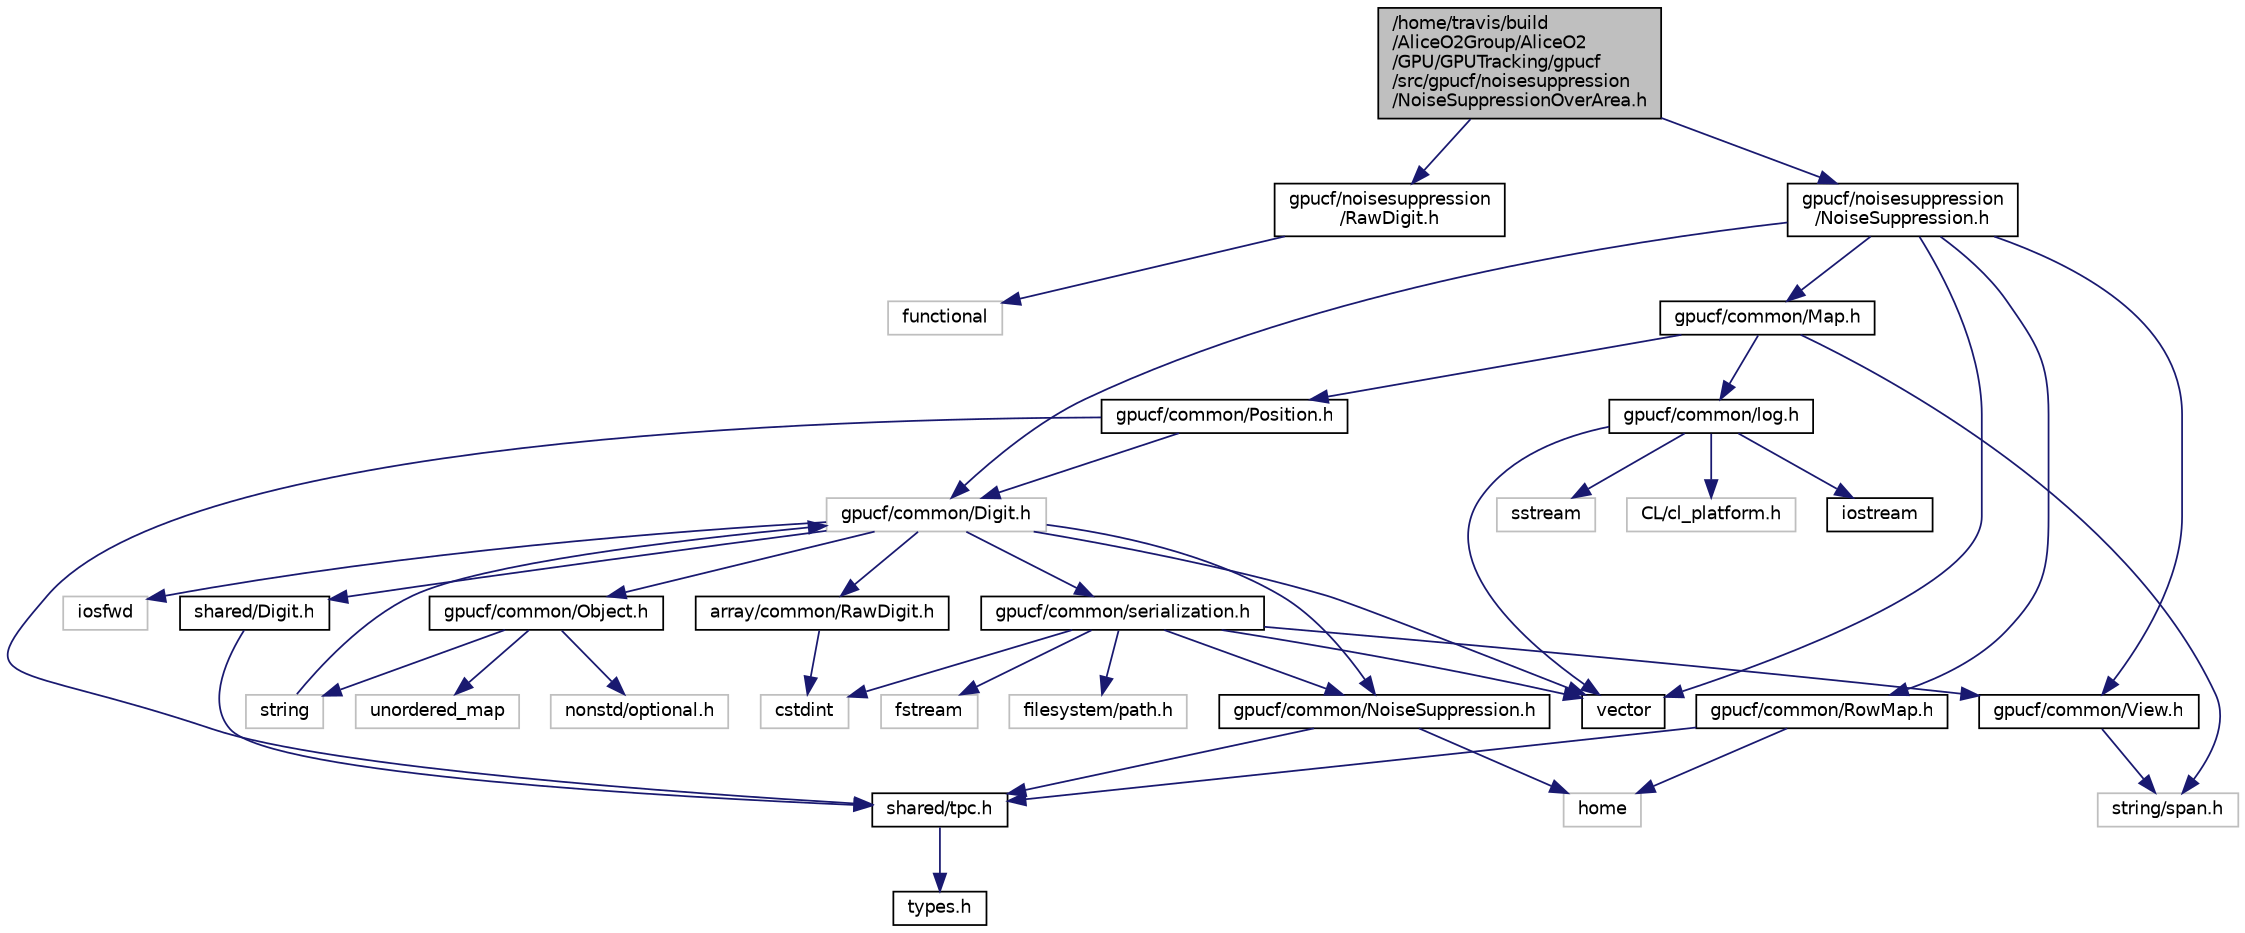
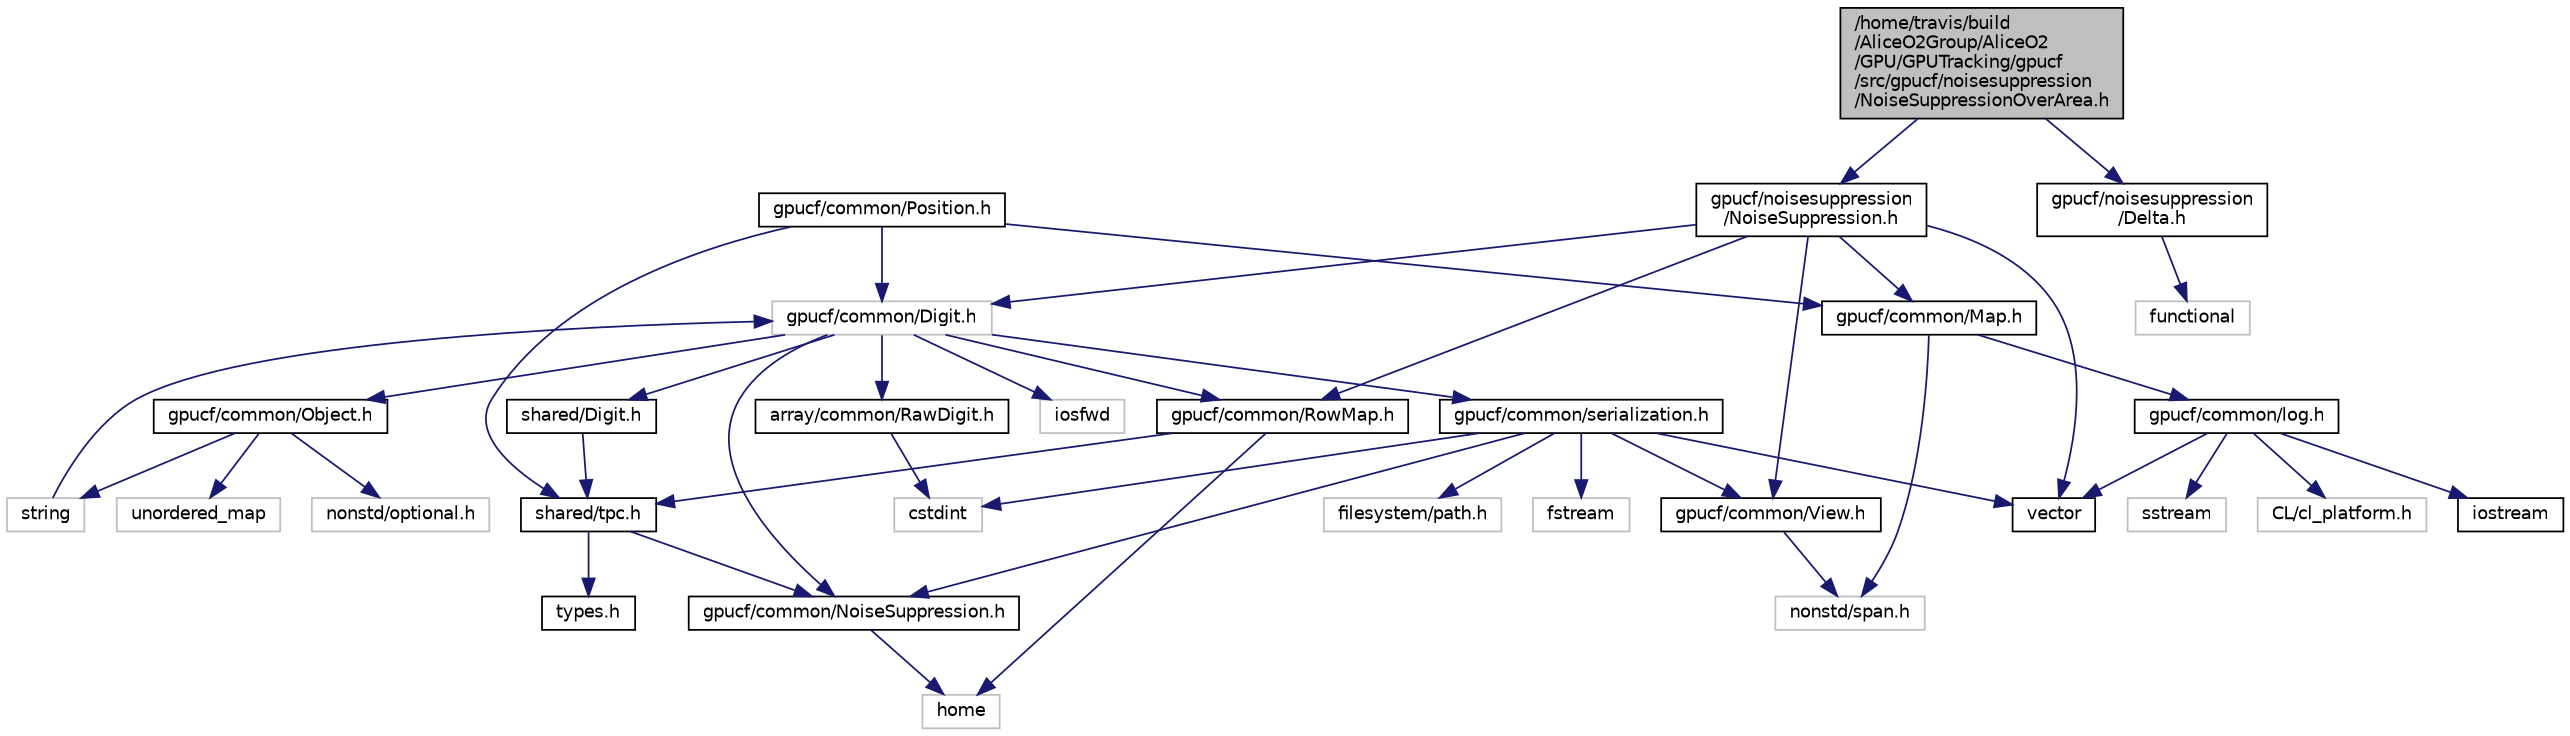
node "gpucf/noisesuppression /RawDigit.h": label "gpucf/noisesuppression /RawDigit.h" -> "gpucf/noisesuppression /Delta.h"
edge "gpucf/common/Map.h" -> "gpucf/common/Position.h": reversed
edge "gpucf/common/Digit.h" -> "vector": now "gpucf/common/Digit.h" -> "gpucf/common/RowMap.h"
edge "gpucf/common/NoiseSuppression.h" -> "shared/tpc.h": reversed
node "string/span.h": label "string/span.h" -> "nonstd/span.h"
